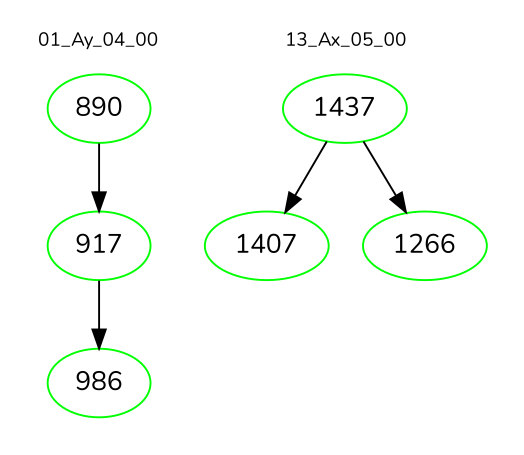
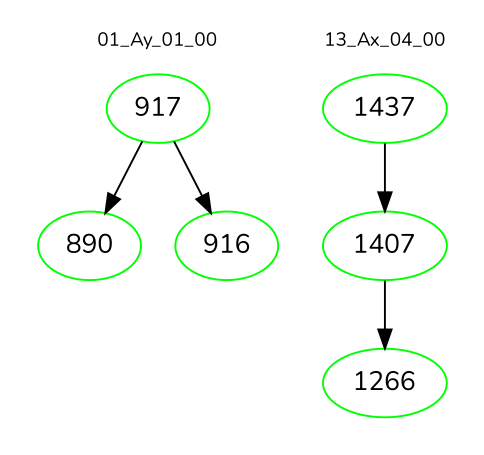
cluster "01_Ay_04_00": label "01_Ay_04_00" -> "01_Ay_01_00"
cluster "13_Ax_05_00": label "13_Ax_05_00" -> "13_Ax_04_00"
edge "890" -> "917": reversed
edge "1437" -> "1266": now "1407" -> "1266"
node "986": label "986" -> "916"
